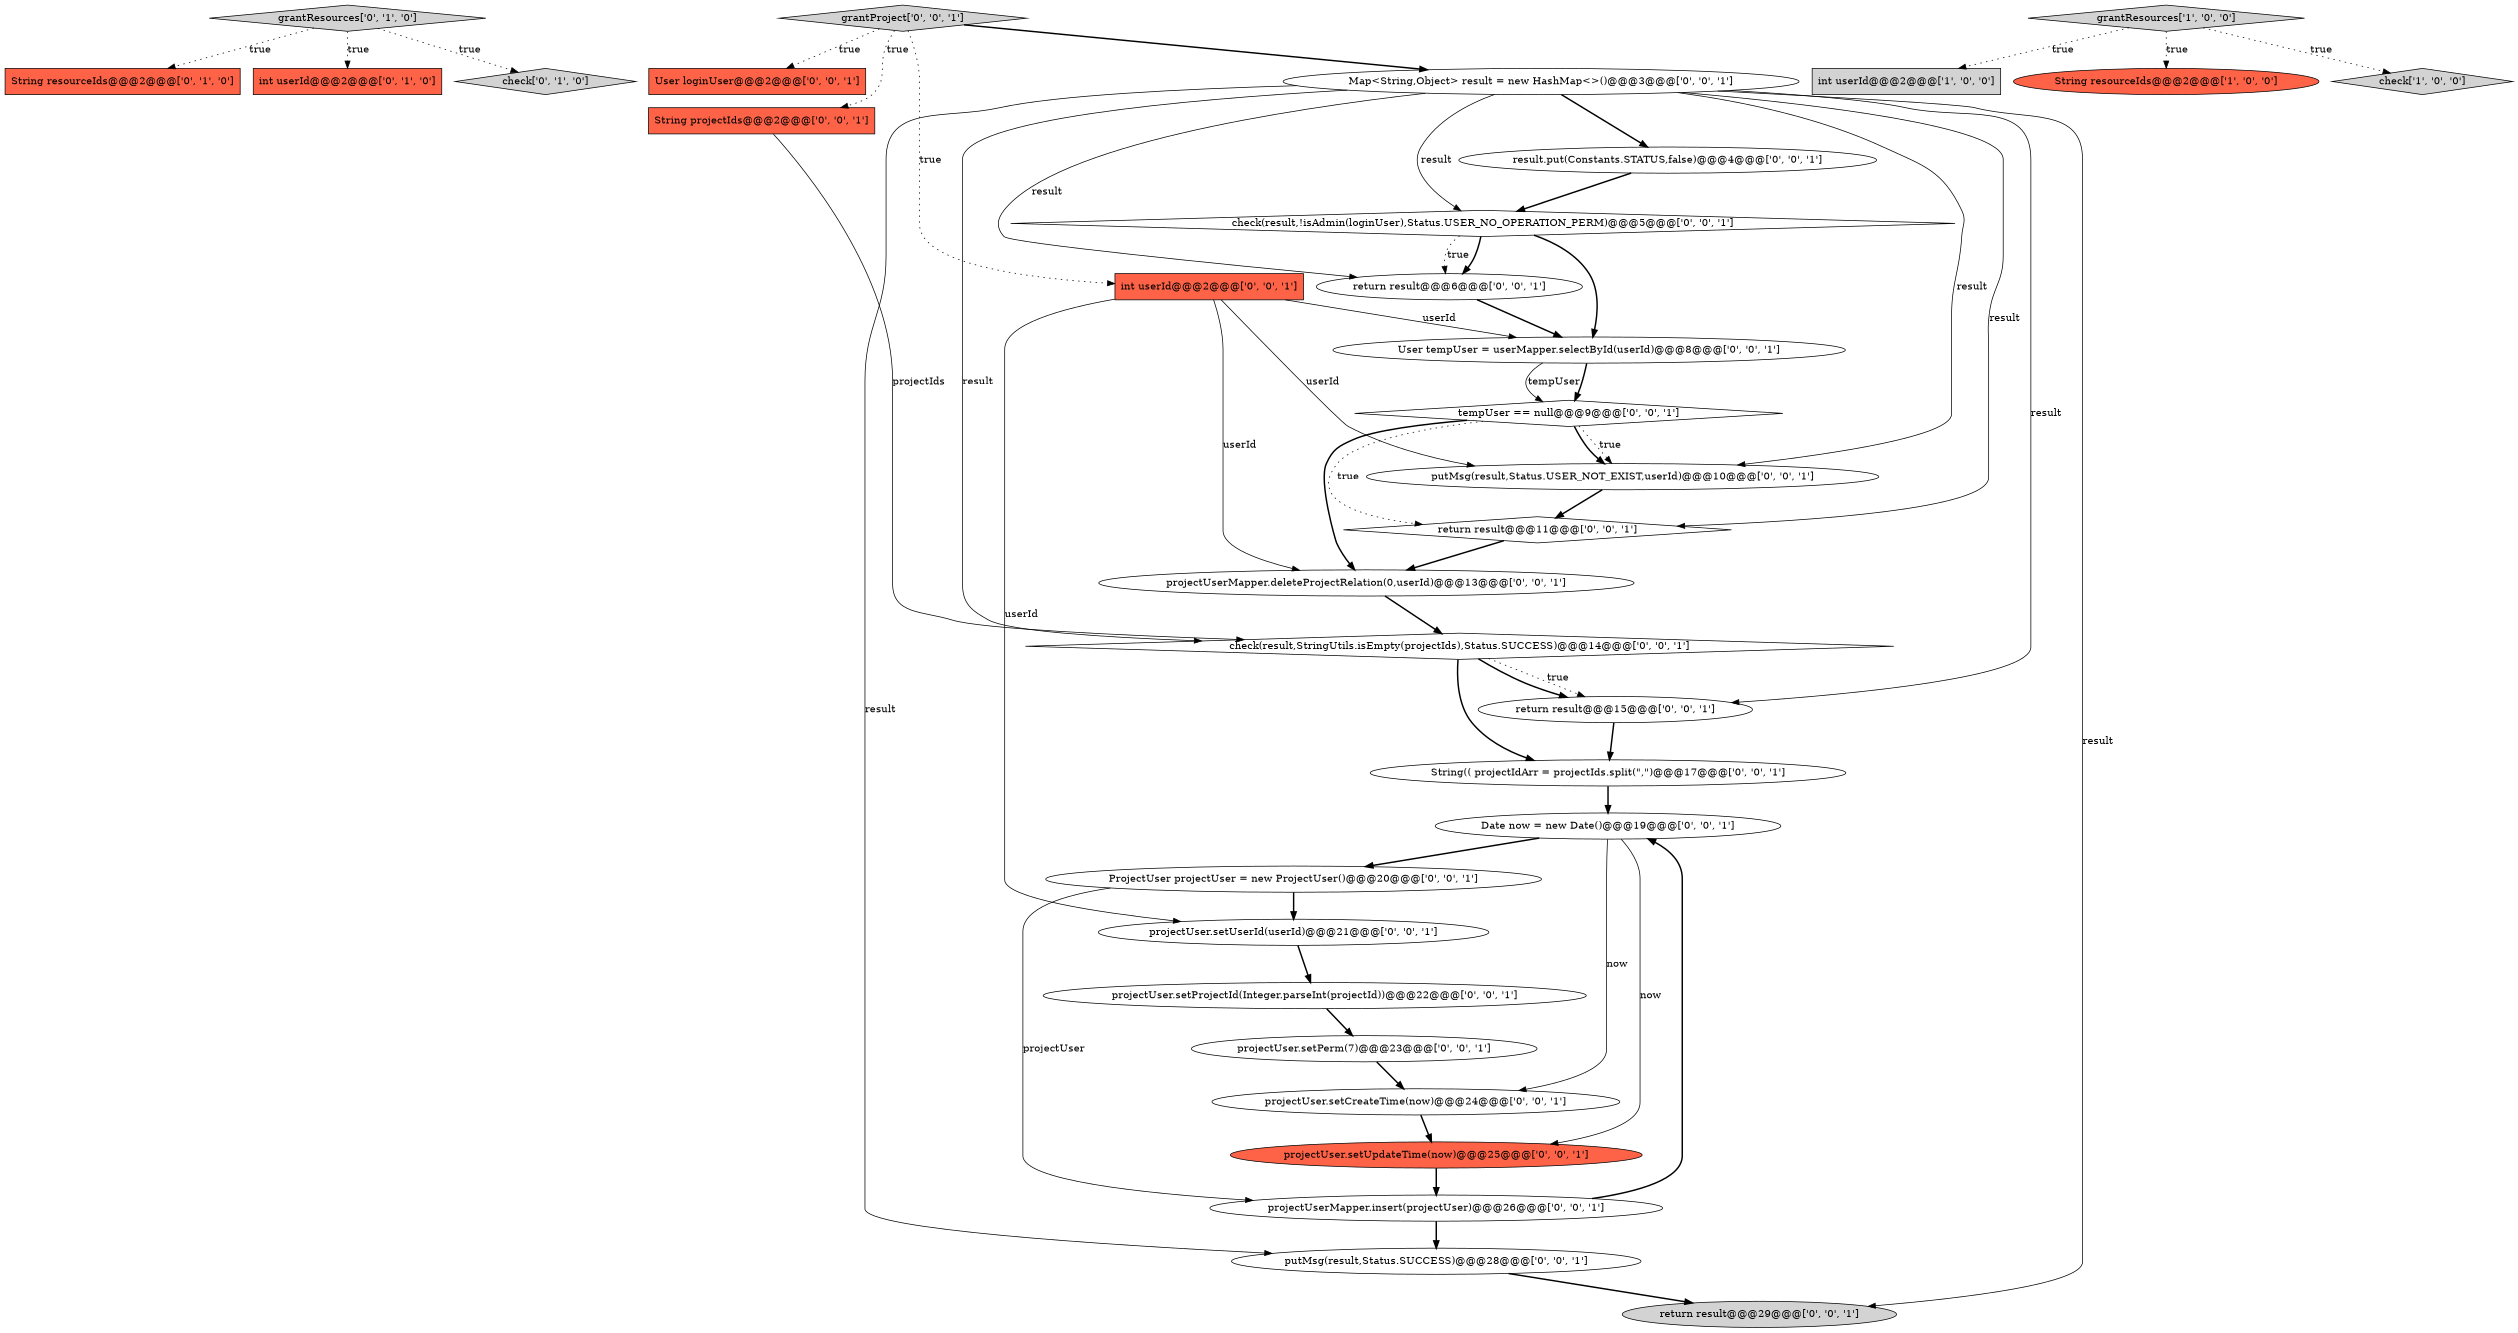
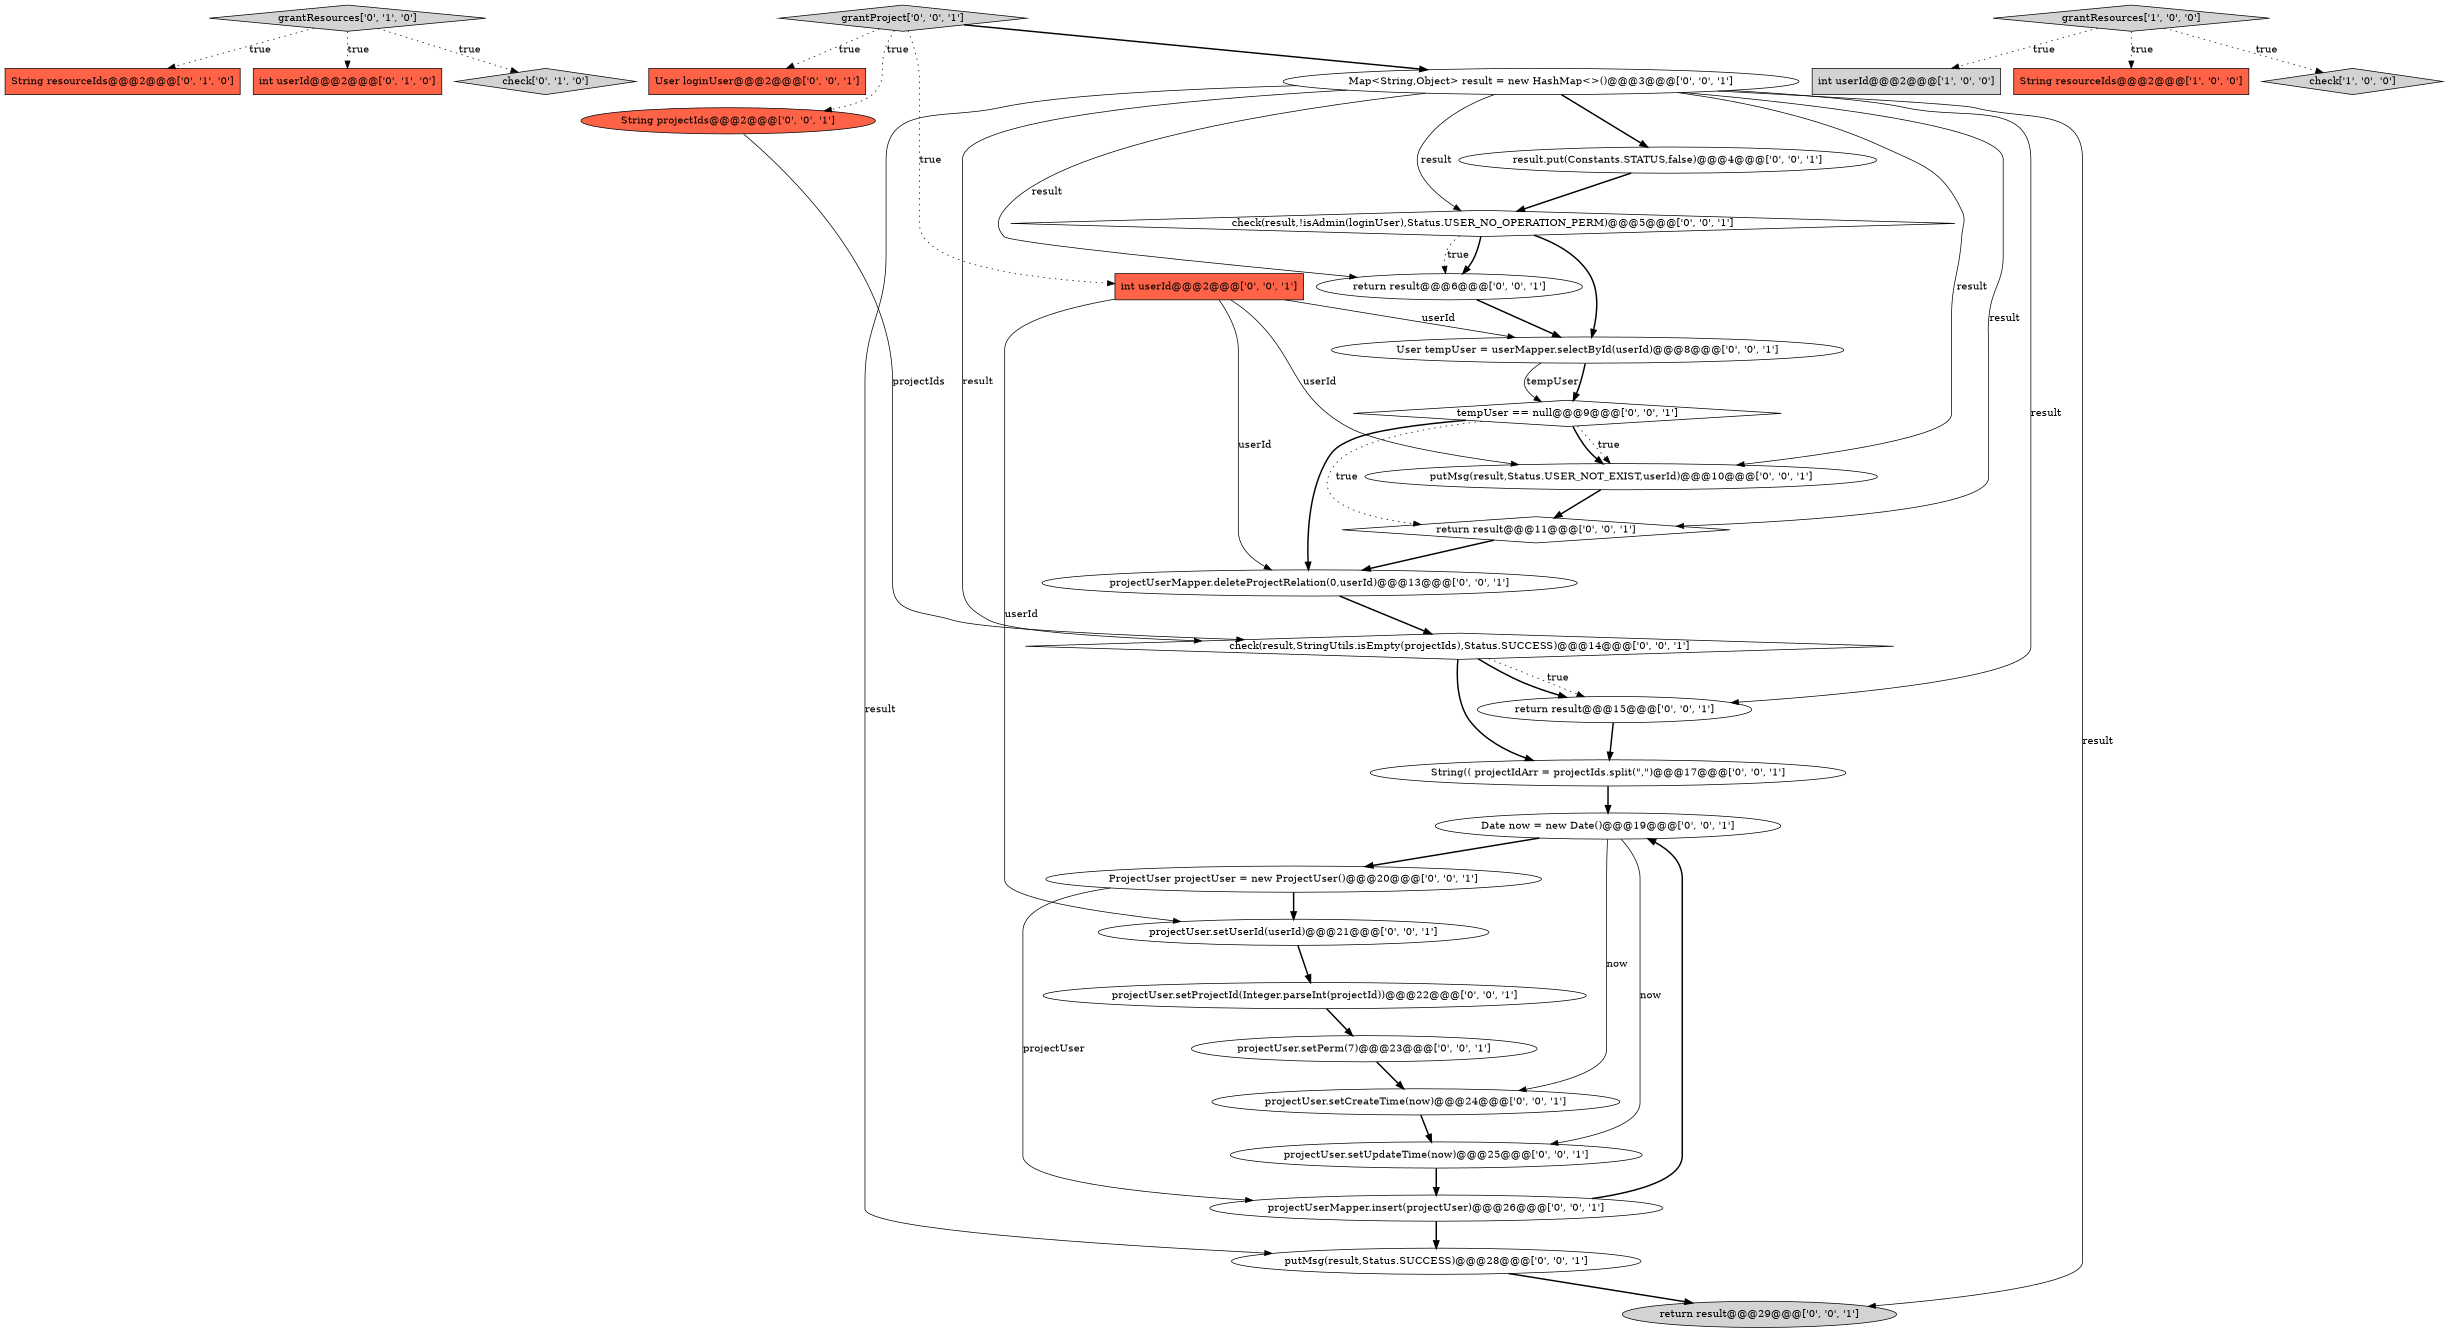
node "String resourceIds@@@2@@@['1', '0', '0']": shape ellipse -> box
node "String projectIds@@@2@@@['0', '0', '1']": shape box -> ellipse
node "projectUser.setUpdateTime(now)@@@25@@@['0', '0', '1']": fillcolor tomato -> white
